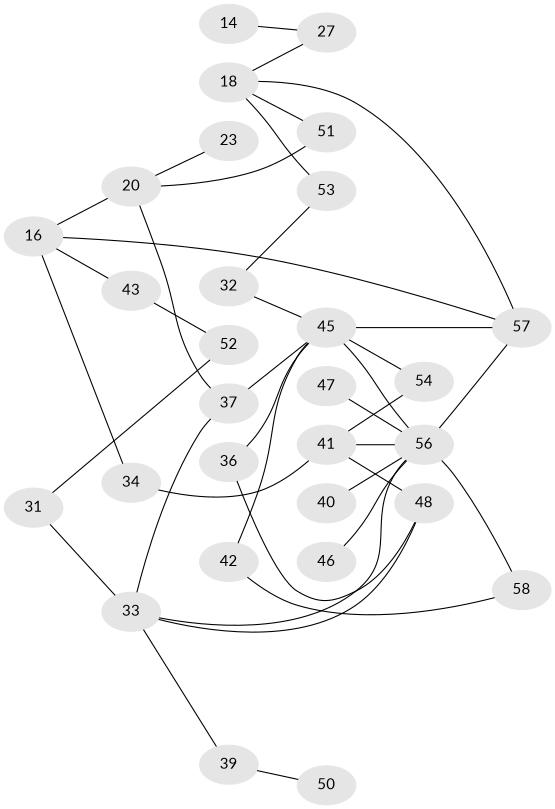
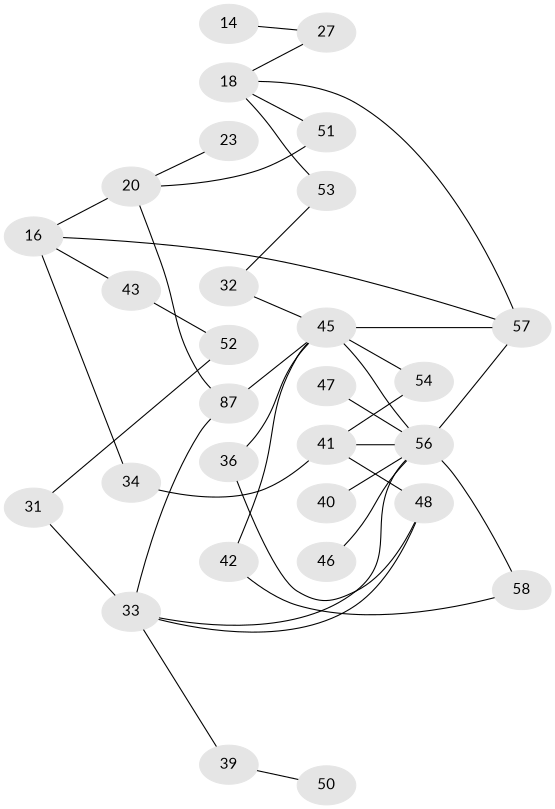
node "37": label "37" -> "87"
